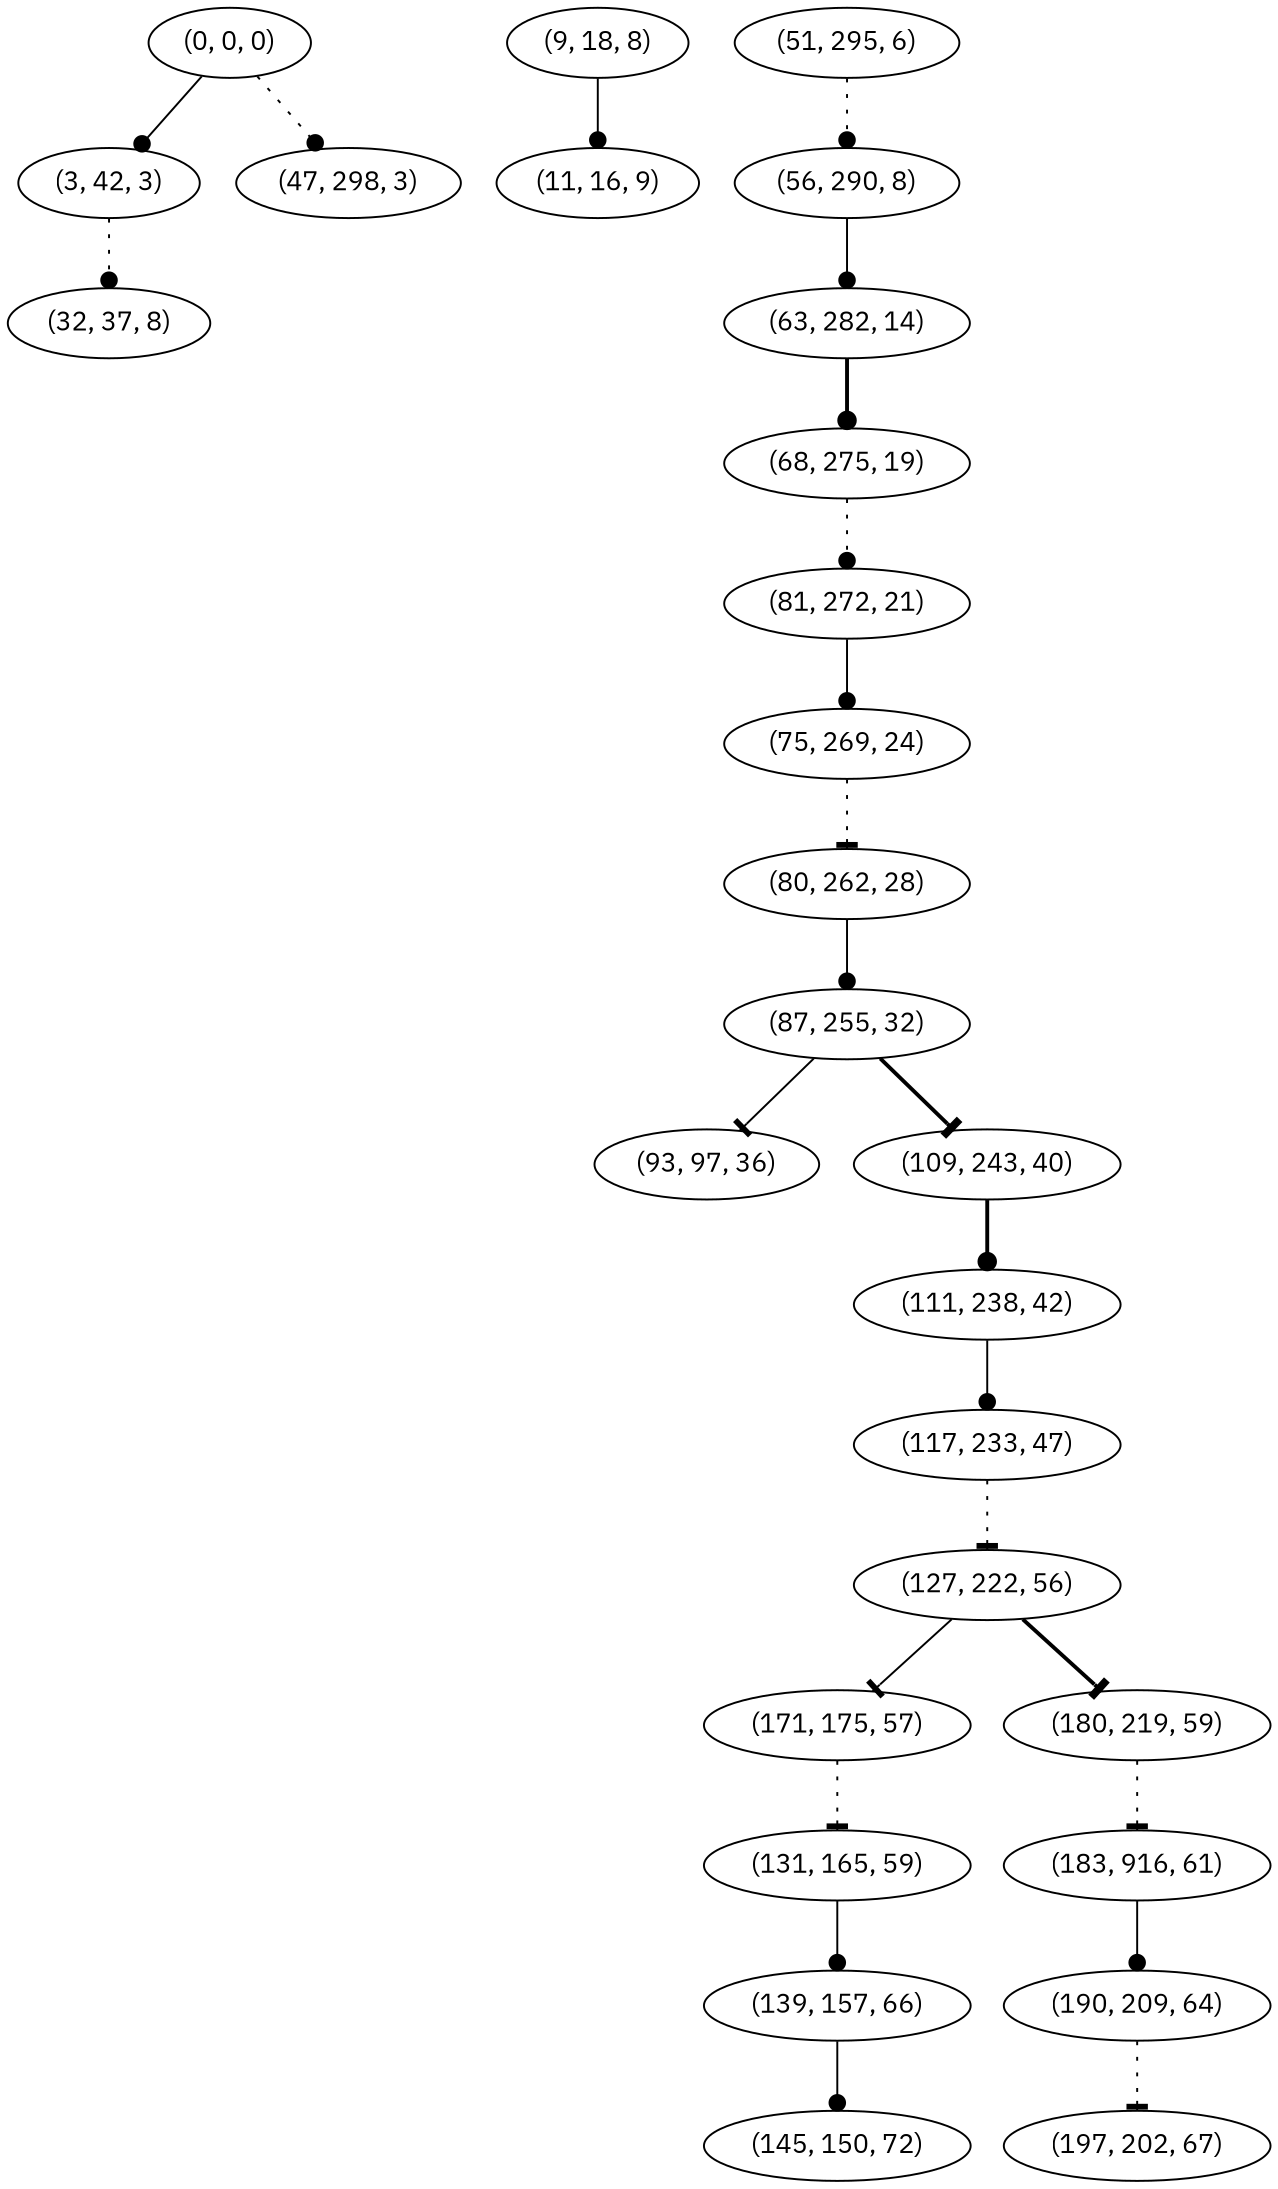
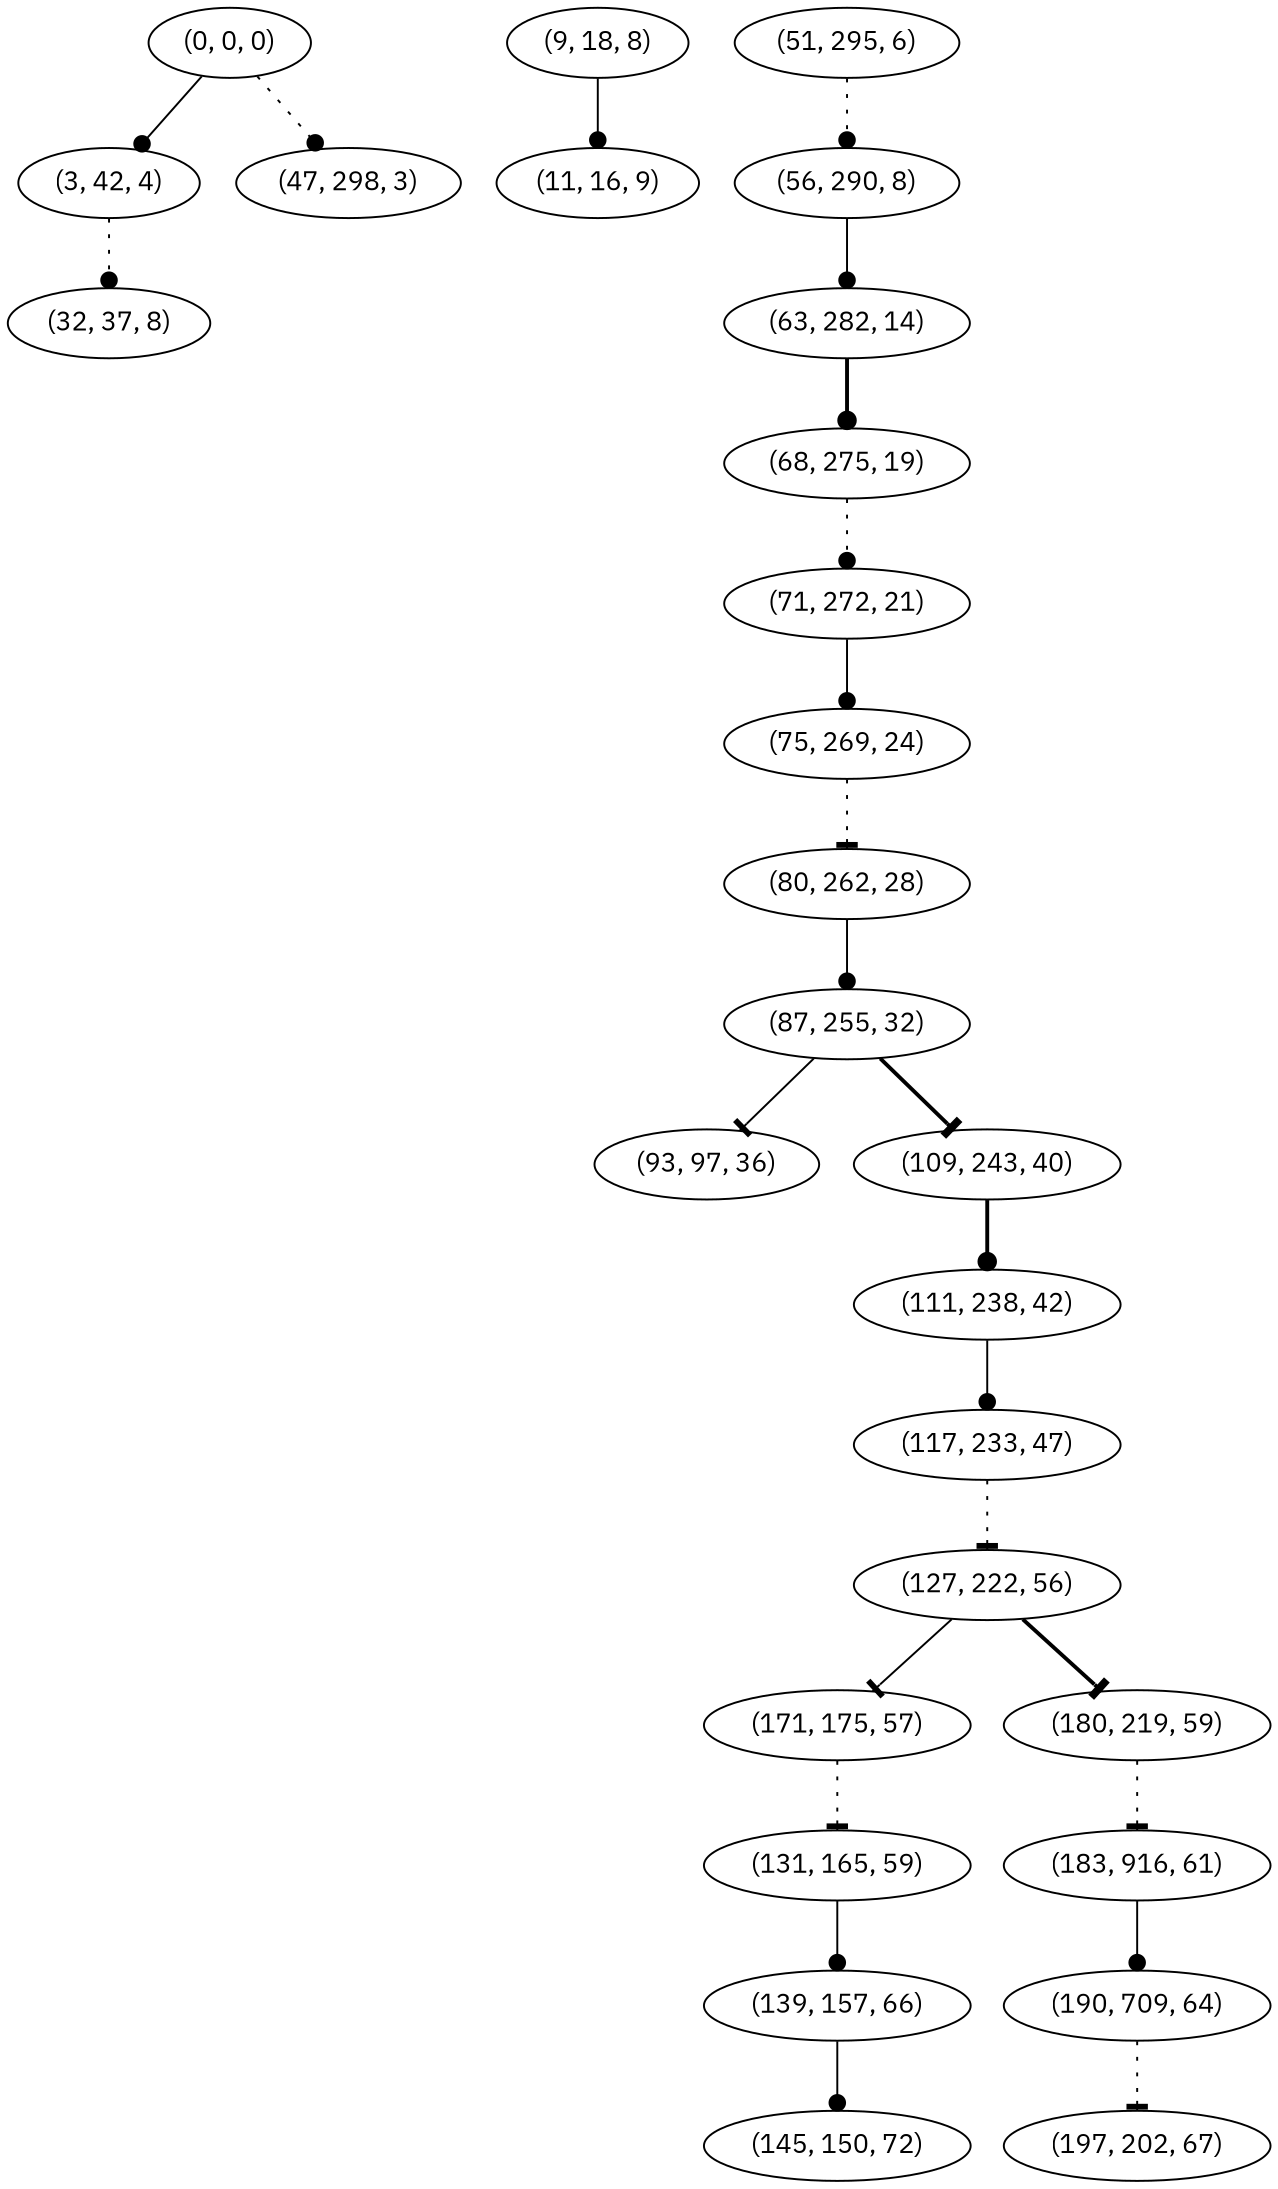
node "(3, 42, 3)": label "(3, 42, 3)" -> "(3, 42, 4)"
node "(81, 272, 21)": label "(81, 272, 21)" -> "(71, 272, 21)"
node "(190, 209, 64)": label "(190, 209, 64)" -> "(190, 709, 64)"
